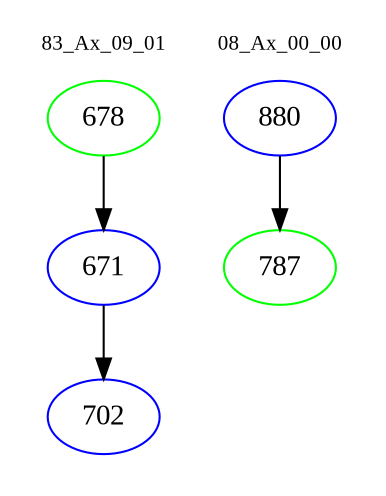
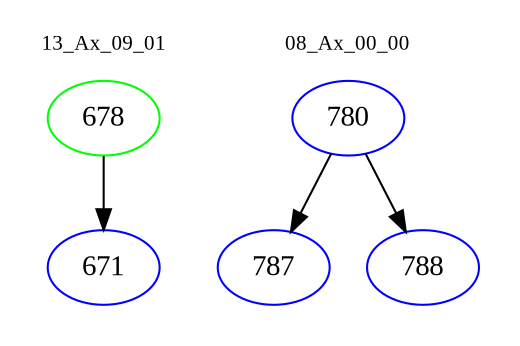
cluster "83_Ax_09_01": label "83_Ax_09_01" -> "13_Ax_09_01"
node "880": label "880" -> "780"
node "787": color green -> blue
node "788": added
node "702": removed
